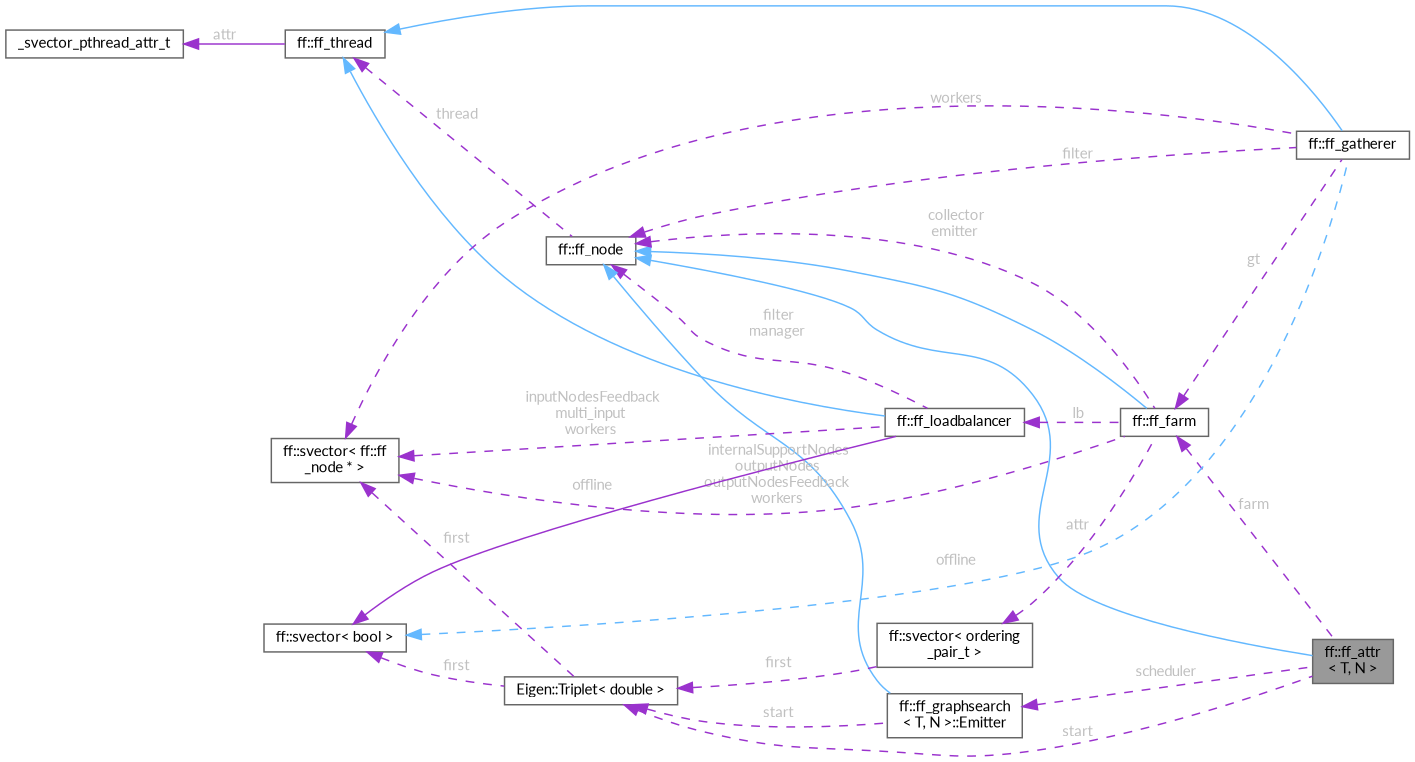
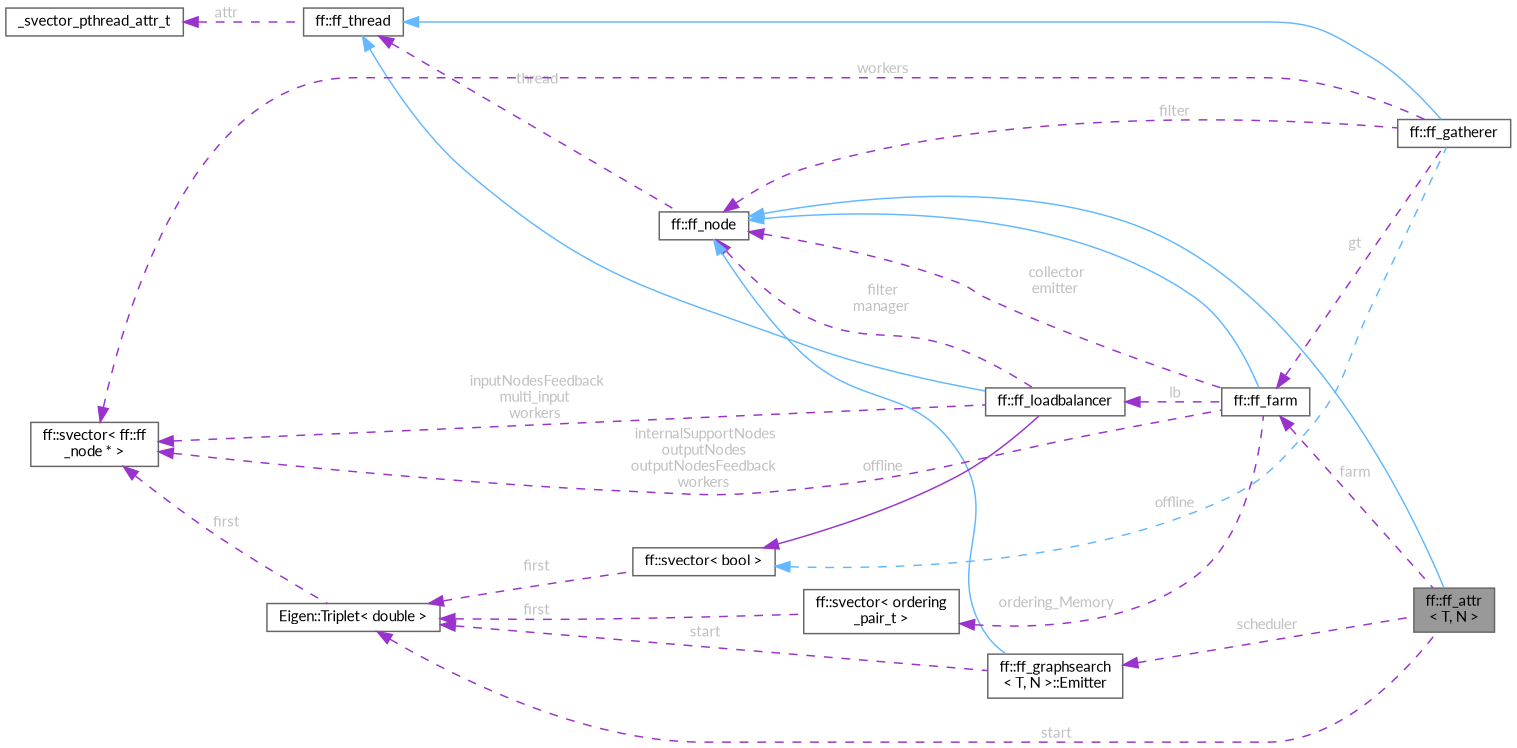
edge "ff::ff_thread" -> "_svector_pthread_attr_t": style solid -> dashed
edge "ff::ff_farm" -> "ff::svector< ordering _pair_t >": label " attr" -> " ordering_Memory"
edge "Eigen::Triplet< double >" -> "ff::svector< bool >": reversed
